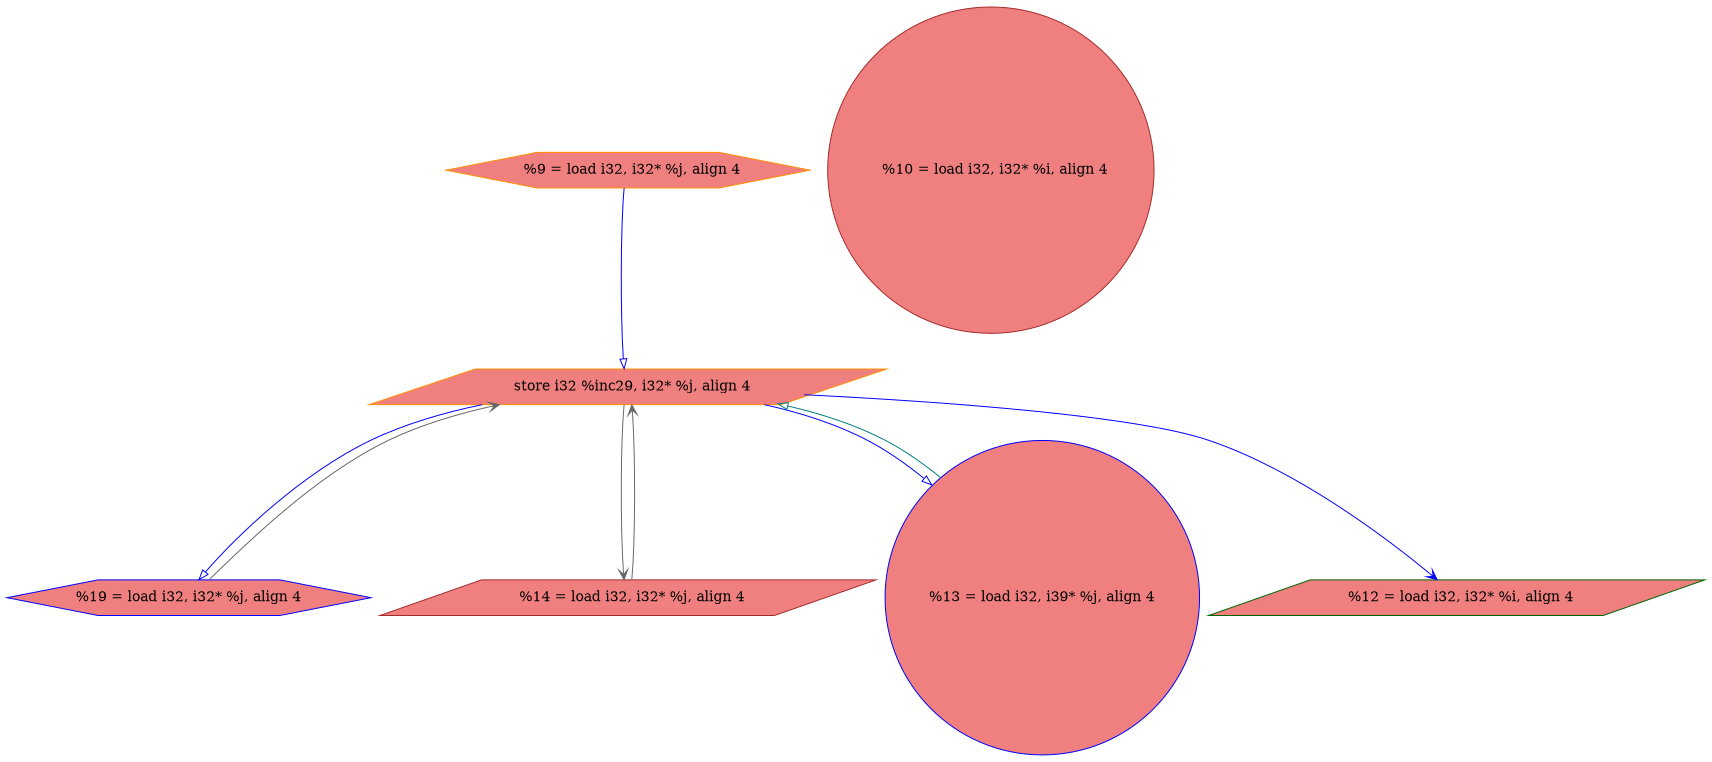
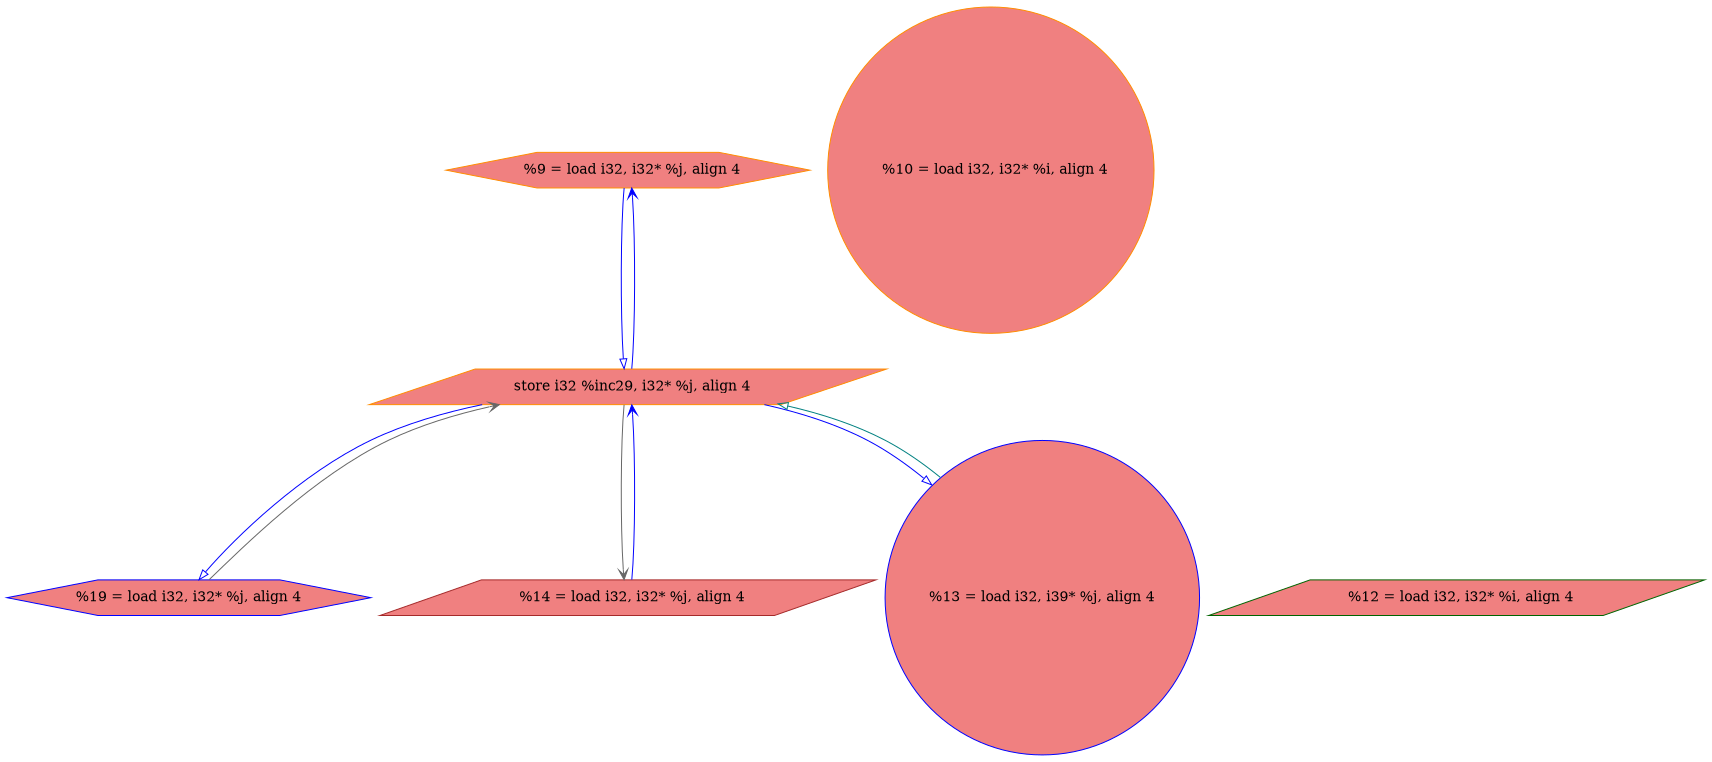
node "%10 = load i32, i32* %i, align 4": color brown -> darkorange
edge "store i32 %inc29, i32* %j, align 4" -> "%12 = load i32, i32* %i, align 4": now "store i32 %inc29, i32* %j, align 4" -> "%9 = load i32, i32* %j, align 4"
edge "%14 = load i32, i32* %j, align 4" -> "store i32 %inc29, i32* %j, align 4": color gray40 -> blue
